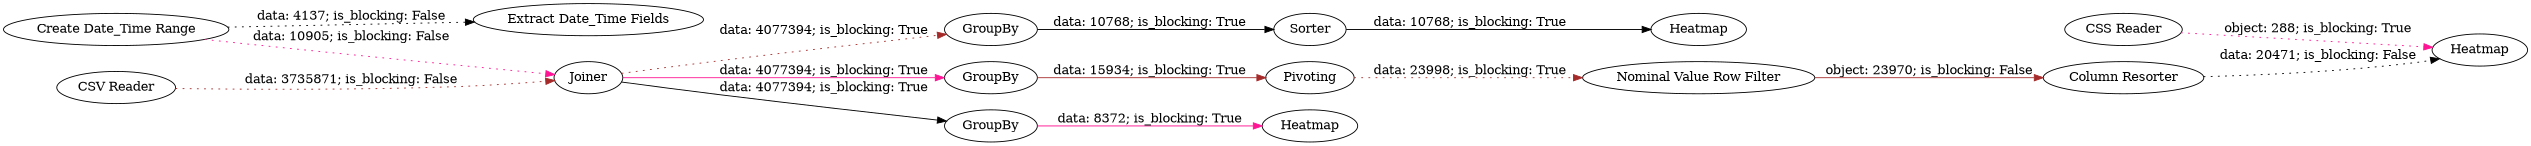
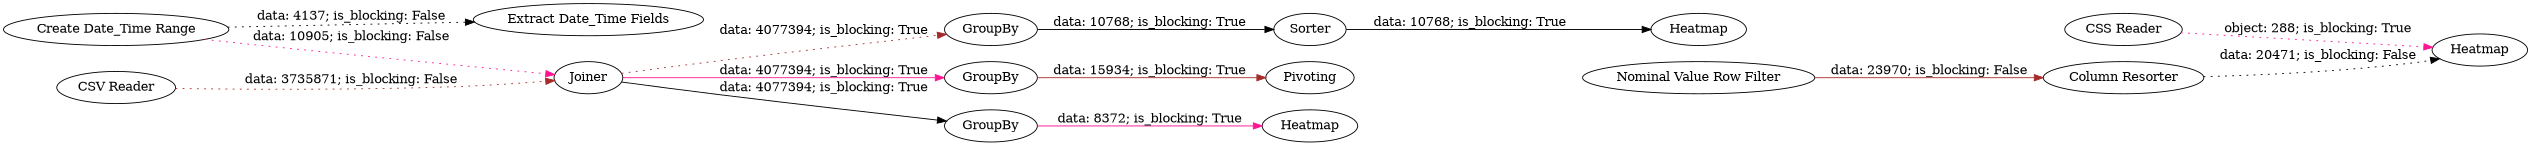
edge "Nominal Value Row Filter" -> "Column Resorter": label "object: 23970; is_blocking: False" -> "data: 23970; is_blocking: False"
edge "Pivoting" -> "Nominal Value Row Filter": removed, label "data: 23998; is_blocking: True"
